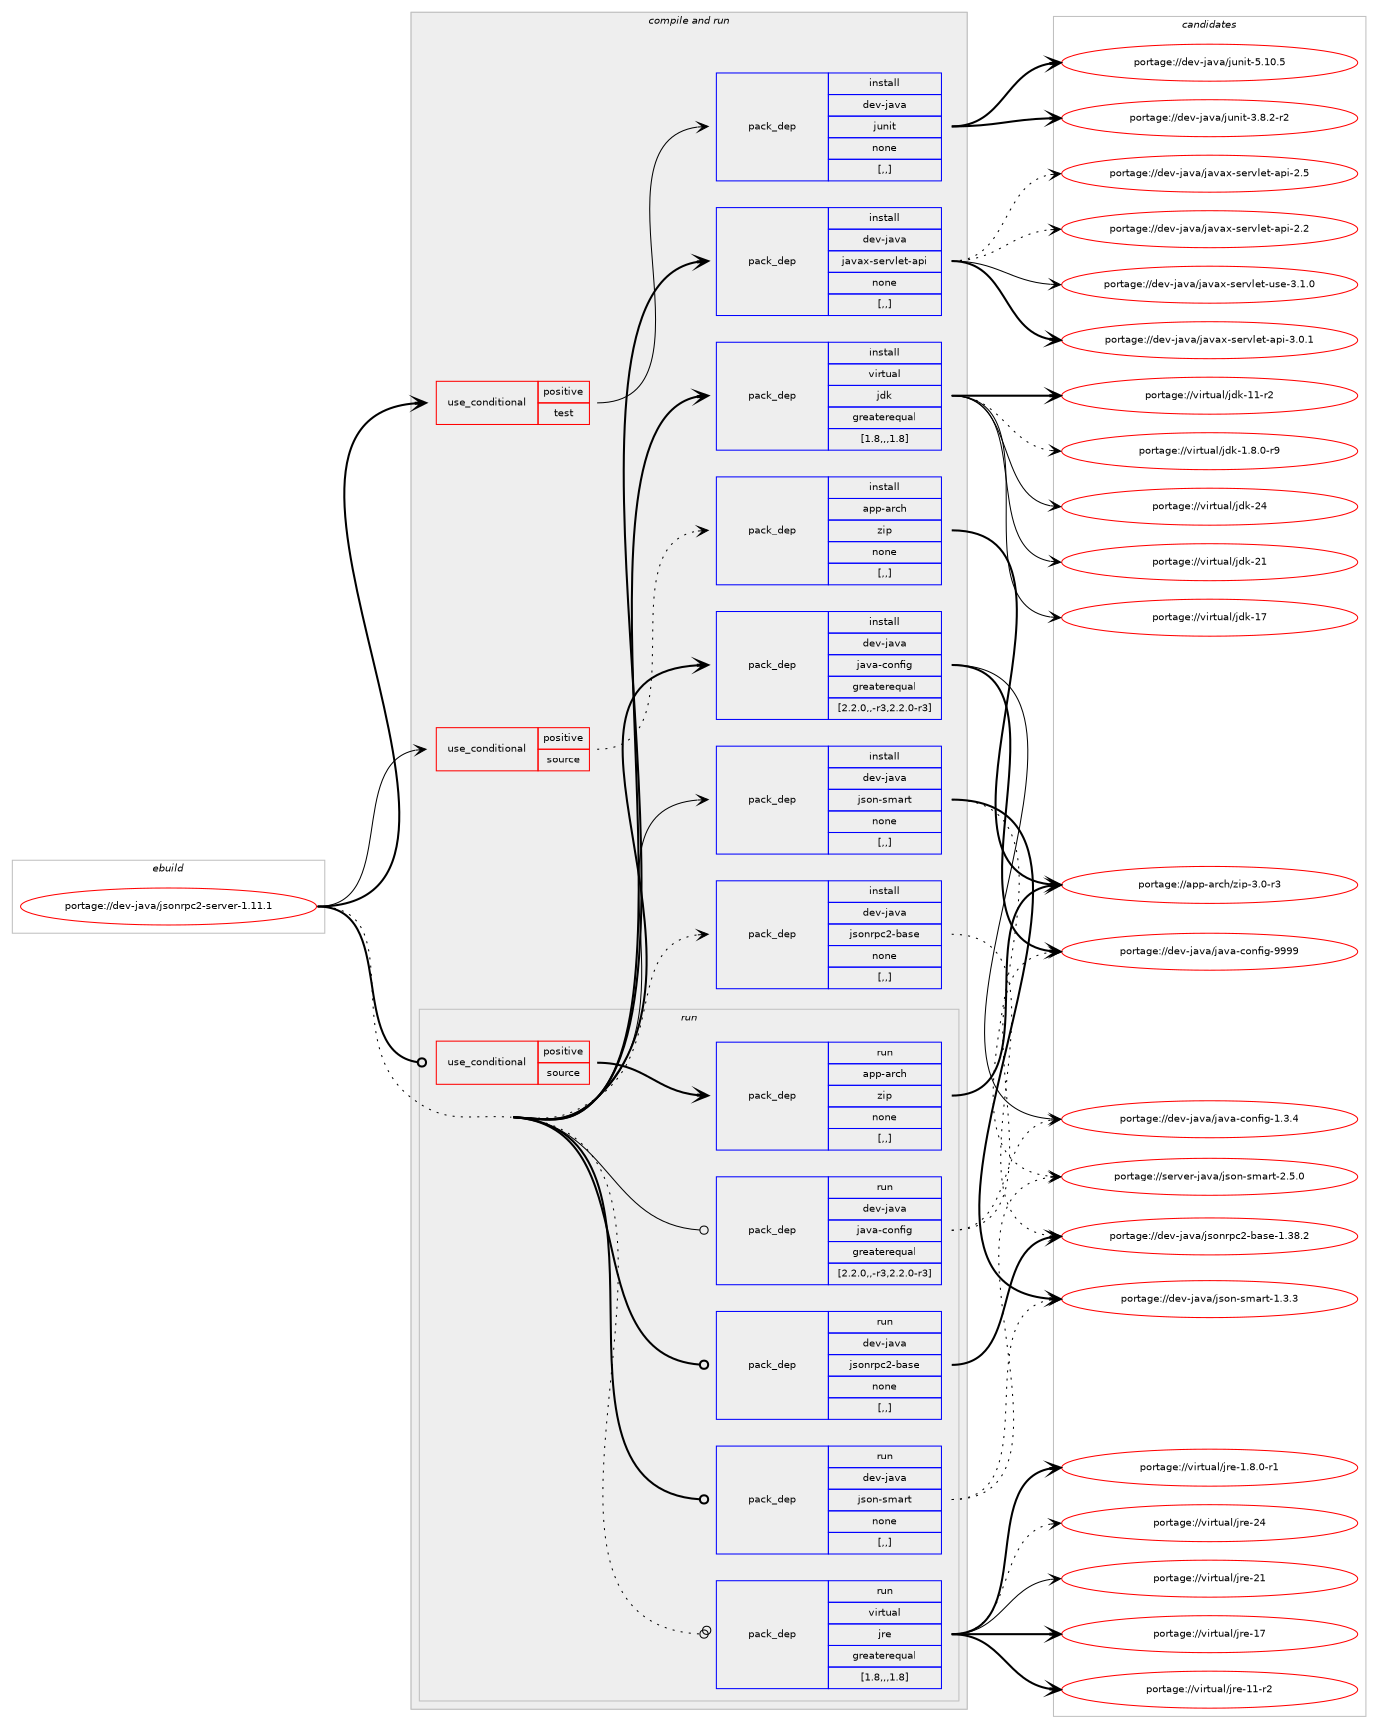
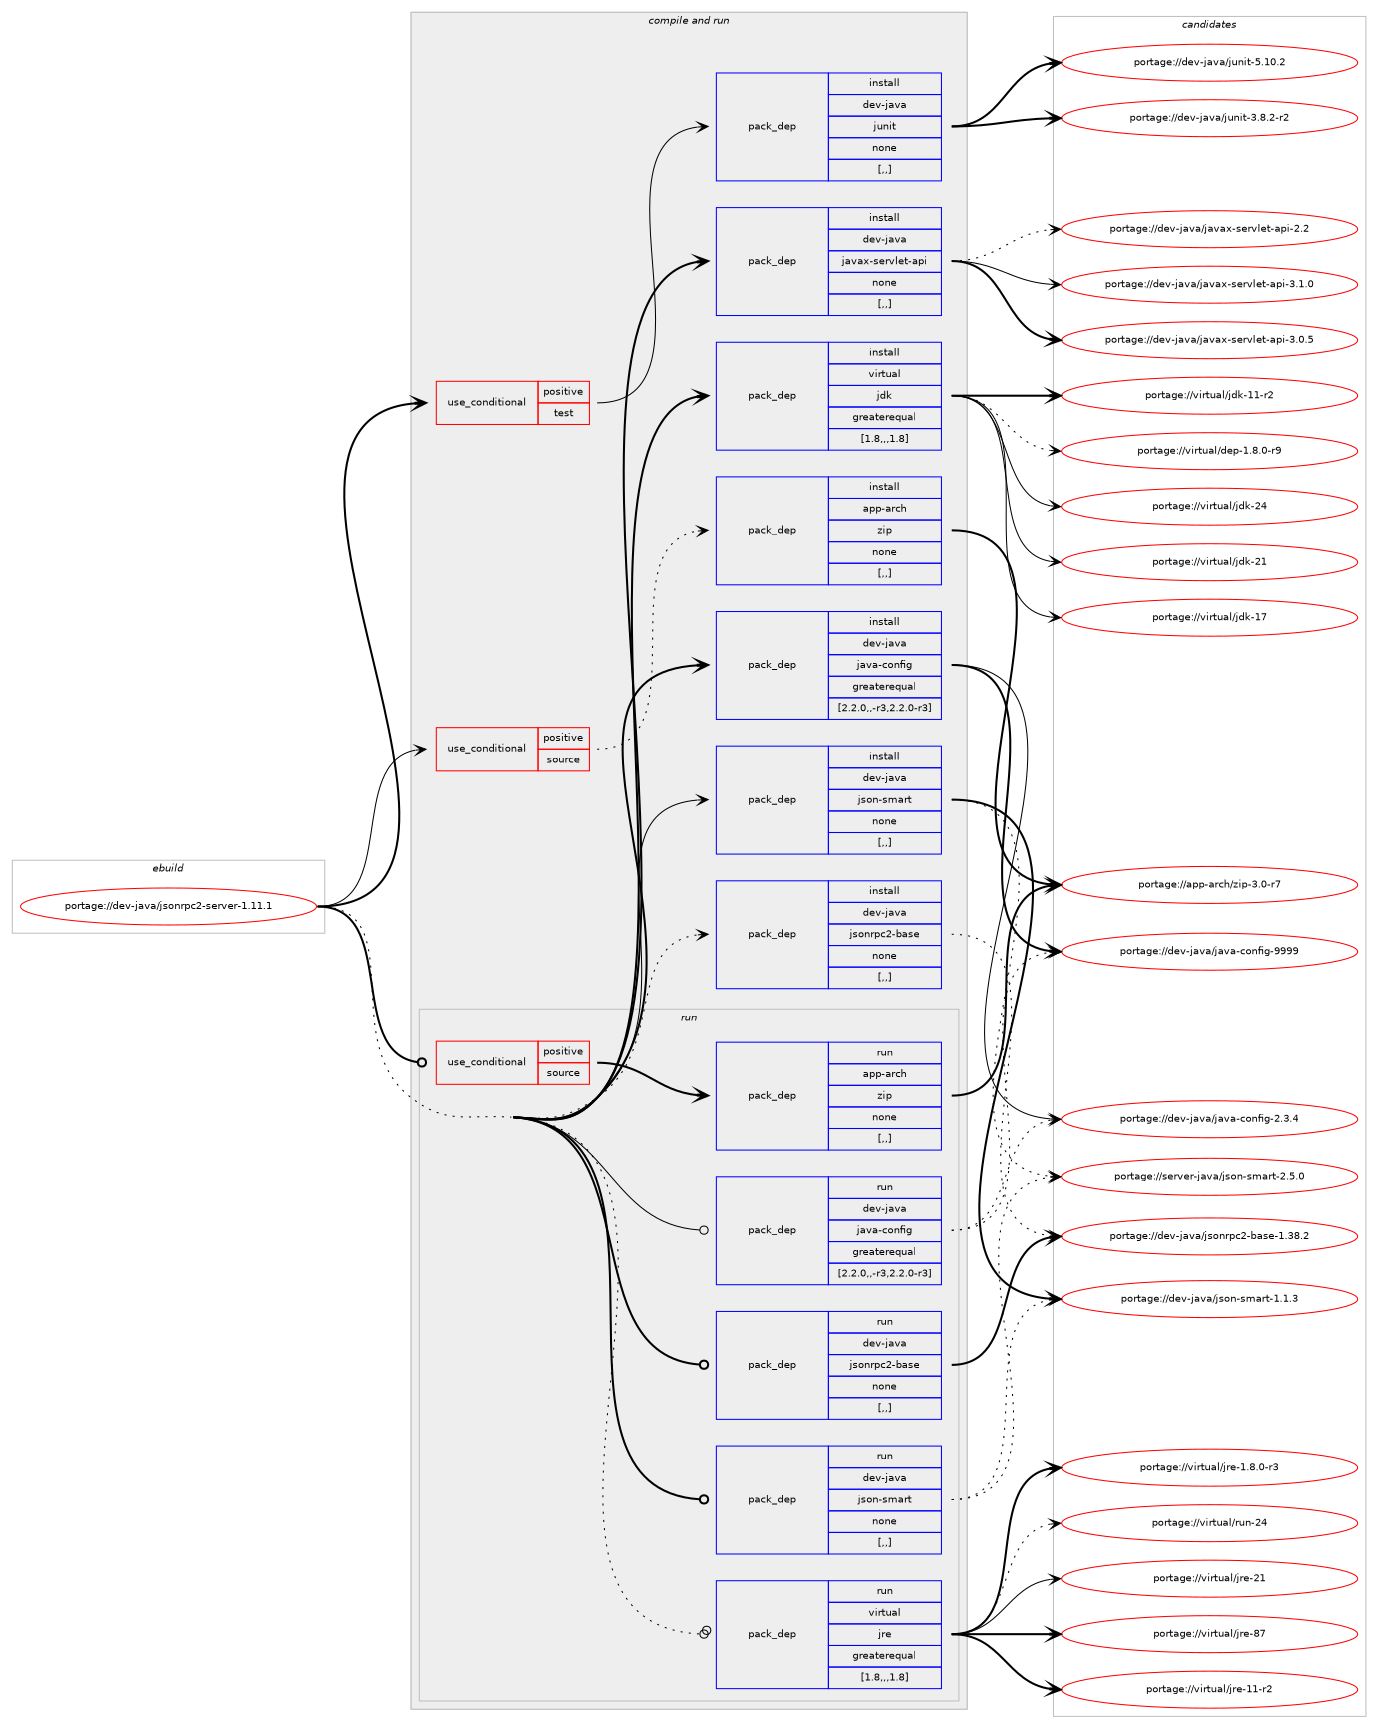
node "portage://dev-java/junit-5.10.5": label "portage://dev-java/junit-5.10.5" -> "portage://dev-java/junit-5.10.2"
node "portage://dev-java/javax-servlet-api-2.5": removed
node "portage://dev-java/javax-servlet-use-3.1.0": label "portage://dev-java/javax-servlet-use-3.1.0" -> "portage://dev-java/javax-servlet-api-3.1.0"
node "portage://dev-java/javax-servlet-api-3.0.1": label "portage://dev-java/javax-servlet-api-3.0.1" -> "portage://dev-java/javax-servlet-api-3.0.5"
node "portage://virtual/jdk-1.8.0-r9": label "portage://virtual/jdk-1.8.0-r9" -> "portage://virtual/dep-1.8.0-r9"
node "portage://app-arch/zip-3.0-r3": label "portage://app-arch/zip-3.0-r3" -> "portage://app-arch/zip-3.0-r7"
node "portage://dev-java/java-config-1.3.4": label "portage://dev-java/java-config-1.3.4" -> "portage://dev-java/java-config-2.3.4"
node "portage://dev-java/json-smart-1.3.3": label "portage://dev-java/json-smart-1.3.3" -> "portage://dev-java/json-smart-1.1.3"
node "portage://virtual/jre-1.8.0-r1": label "portage://virtual/jre-1.8.0-r1" -> "portage://virtual/jre-1.8.0-r3"
node "portage://virtual/jre-24": label "portage://virtual/jre-24" -> "portage://virtual/run-24"
node "portage://virtual/jre-17": label "portage://virtual/jre-17" -> "portage://virtual/jre-87"
